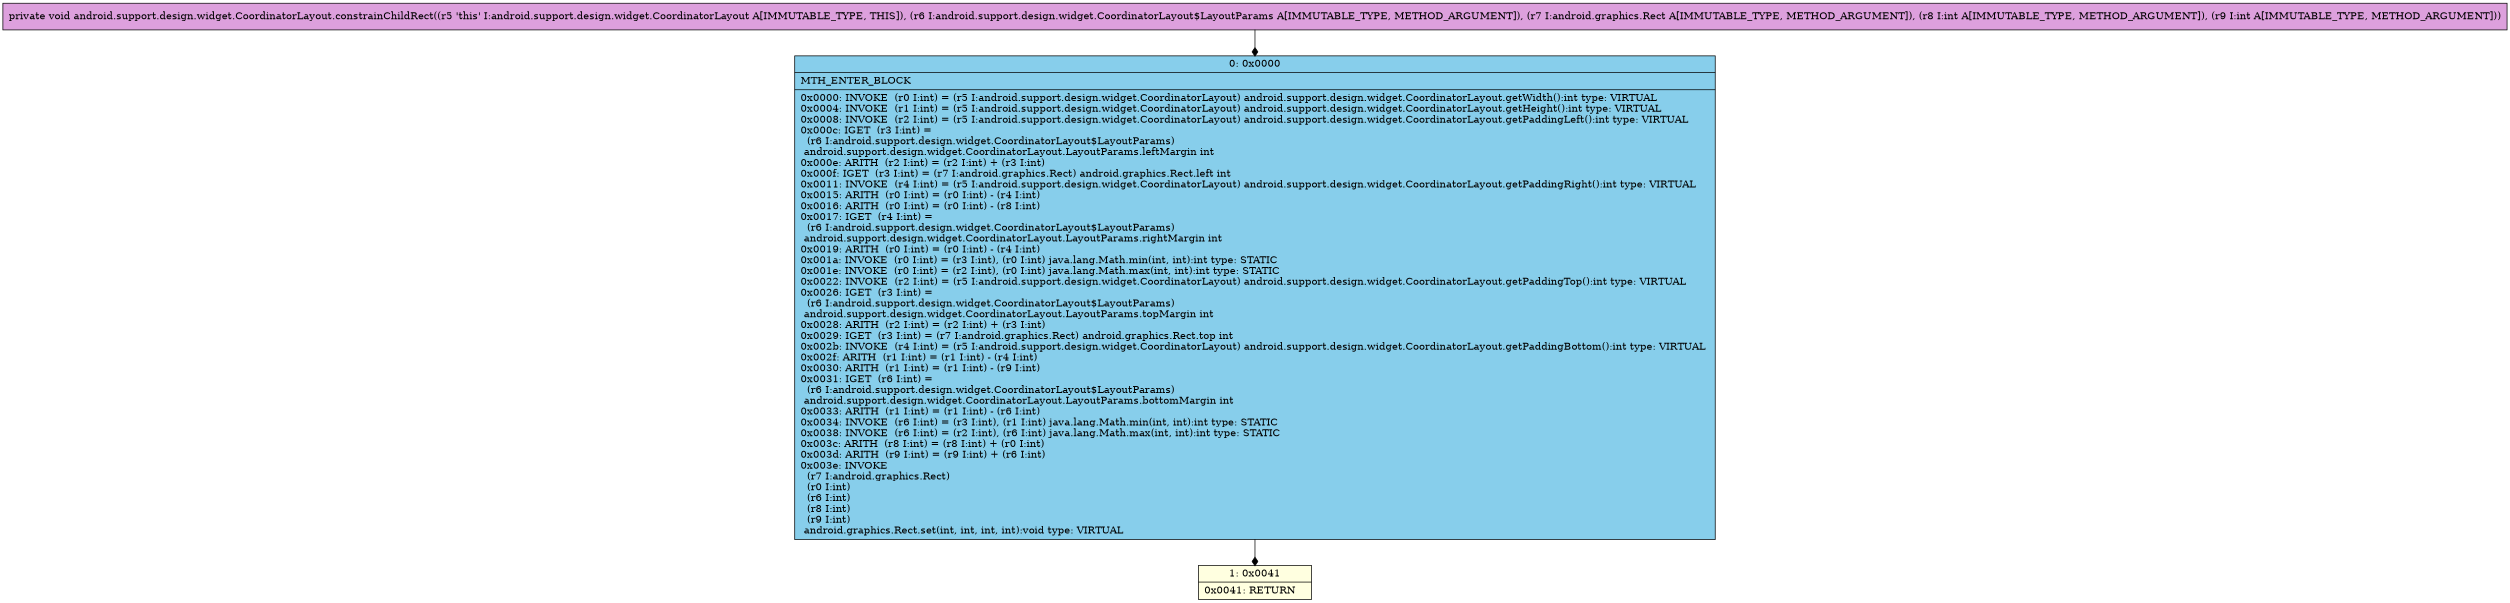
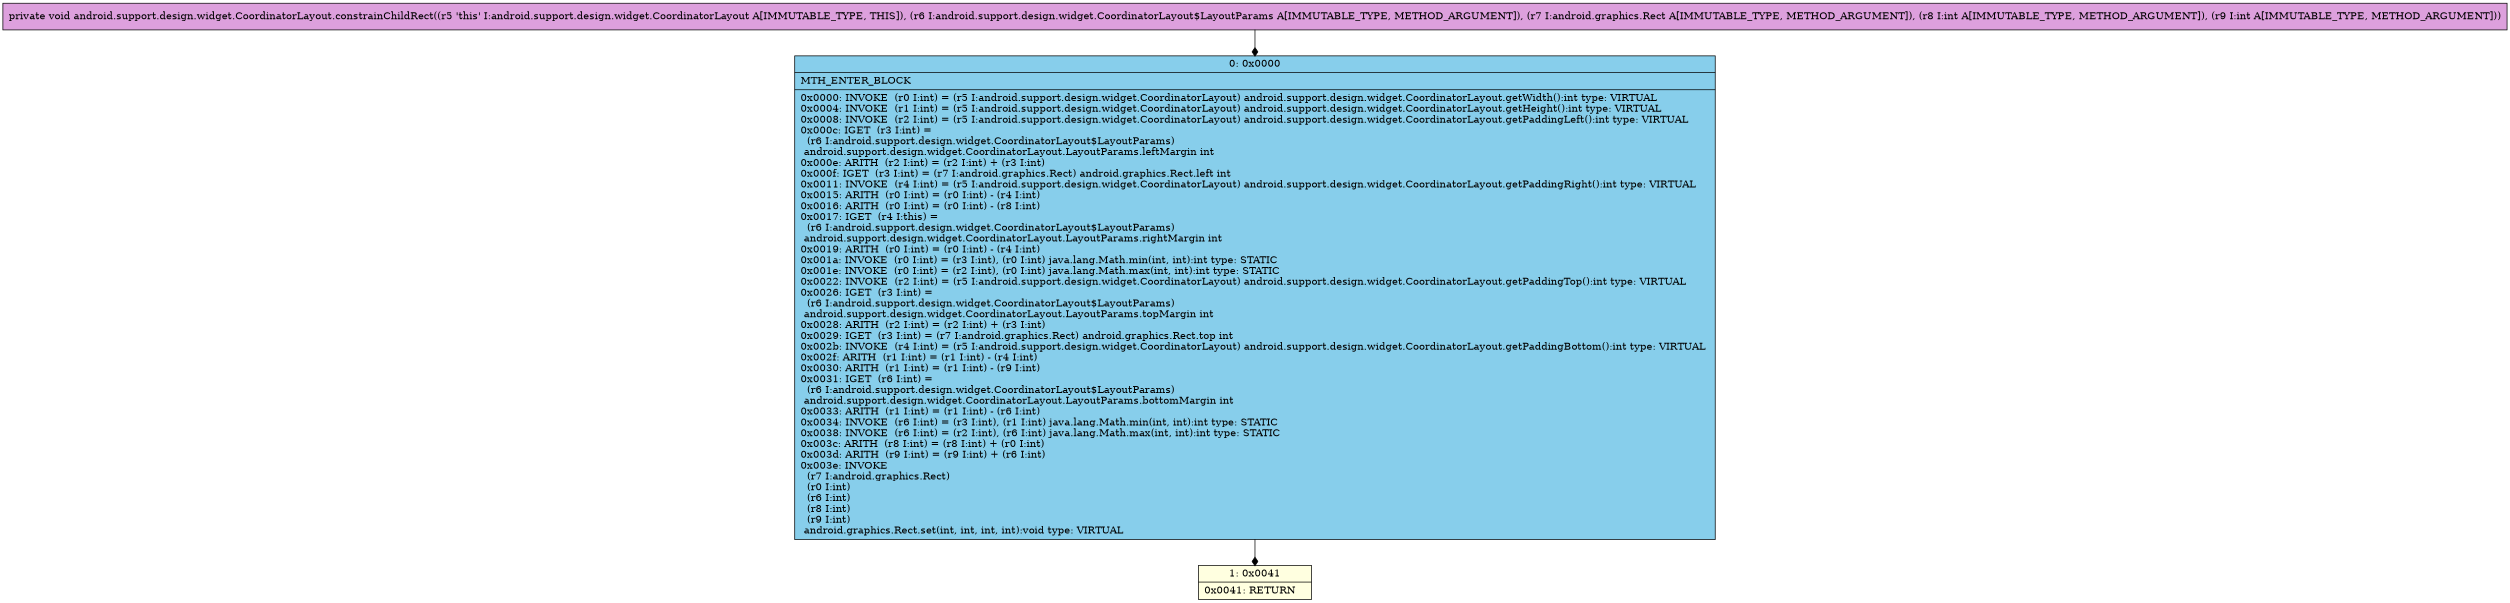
node "0: 0x0000": text "0x0017: IGET  (r4 I:int) =" -> "0x0017: IGET  (r4 I:this) ="
